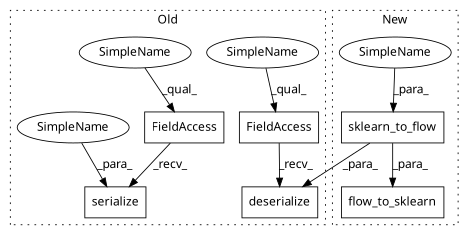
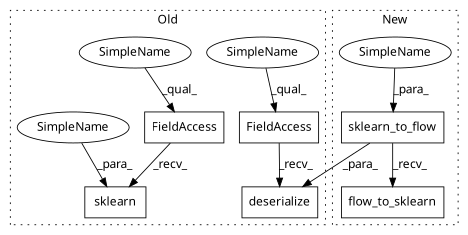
edge "sklearn_to_flow" -> "flow_to_sklearn": label "_para_" -> "_recv_"
node "serialize": label "serialize" -> "sklearn"
